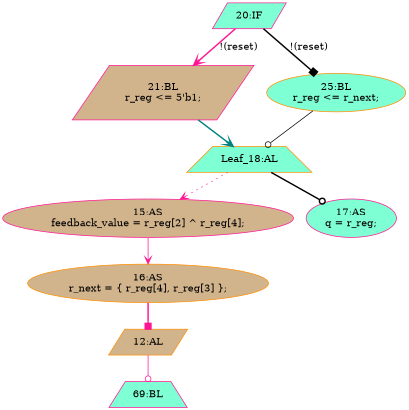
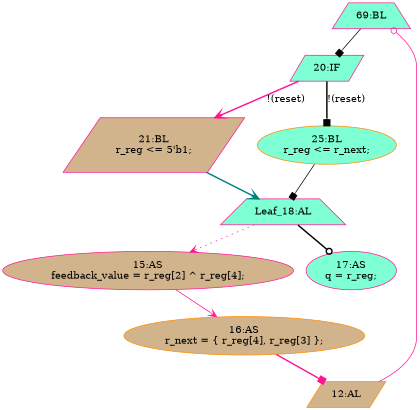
edge "69:BL" -> "20:IF": added
edge "25:BL r_reg <= r_next;" -> "Leaf_18:AL": arrowhead odot -> box
node "Leaf_18:AL": color darkorange -> deeppink
